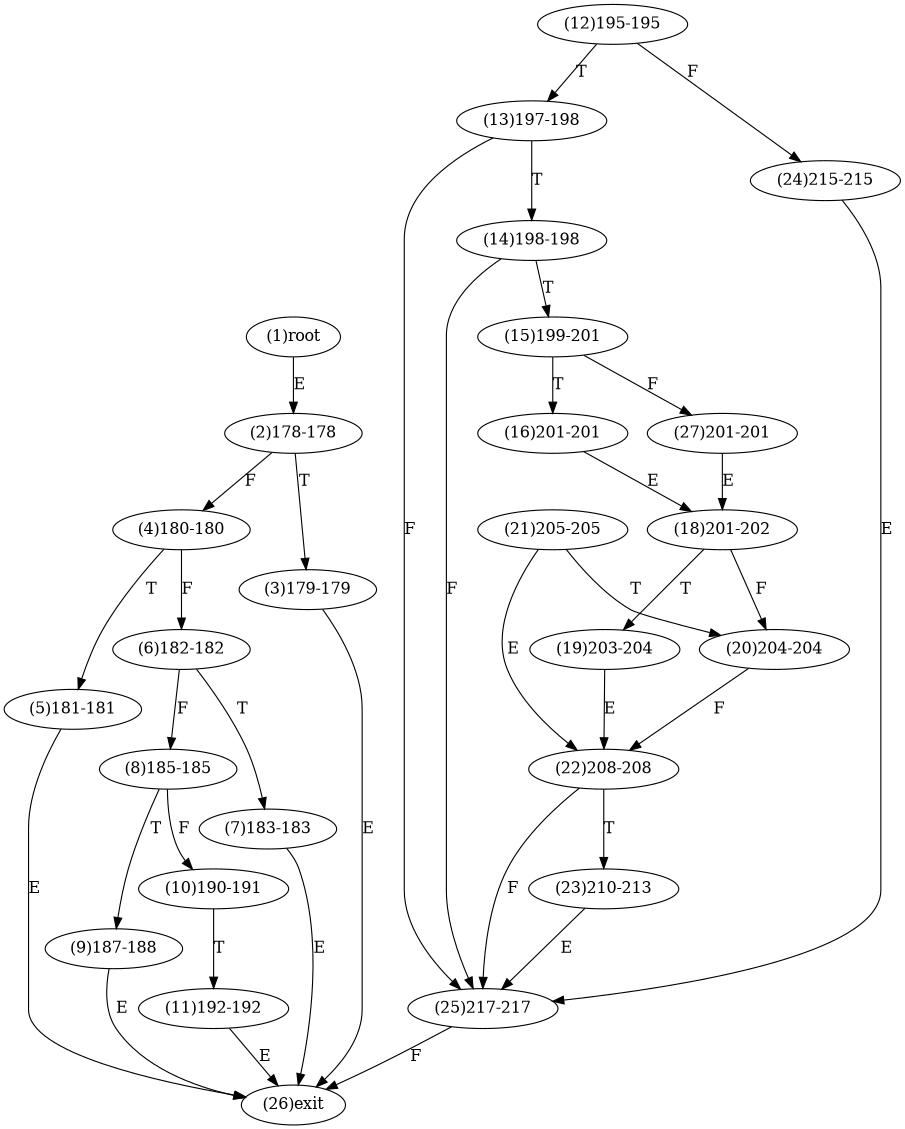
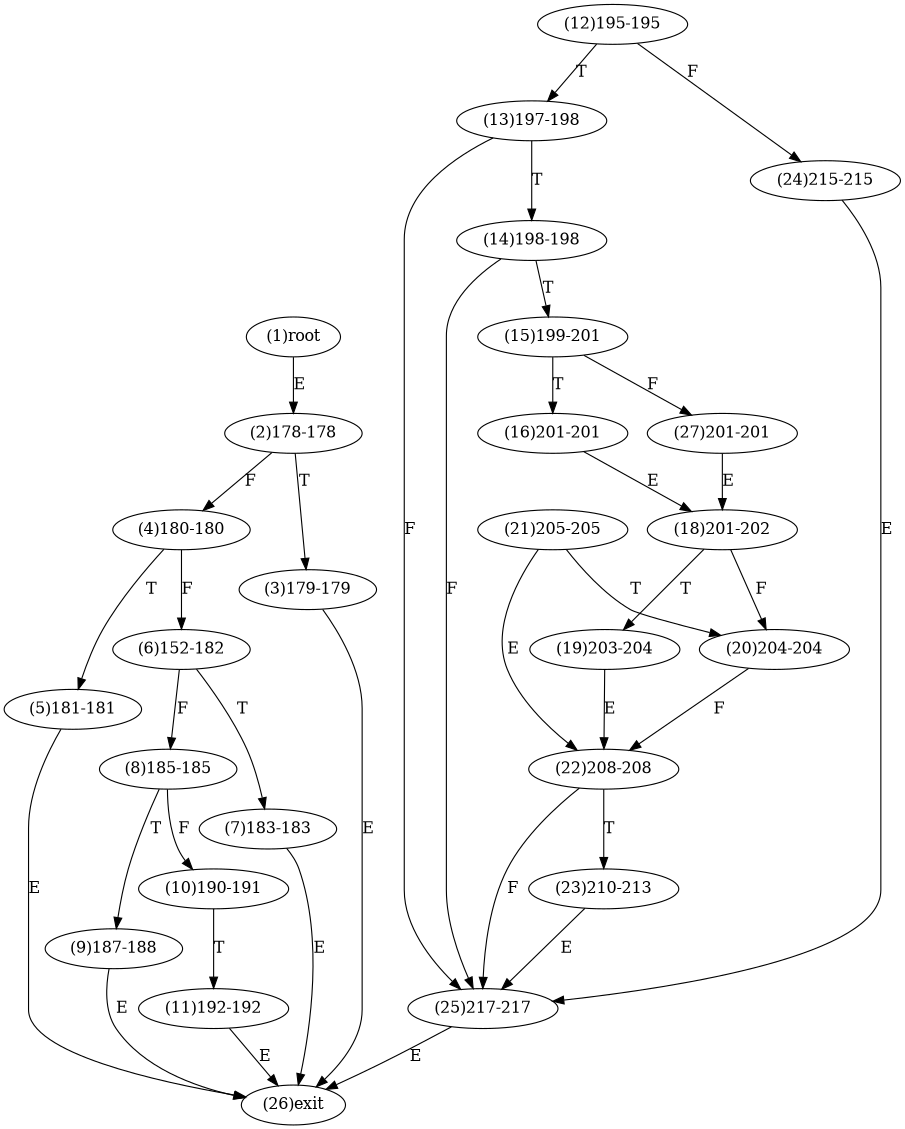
node "(6)182-182": label "(6)182-182" -> "(6)152-182"
edge "(25)217-217" -> "(26)exit": label "F" -> "E"
